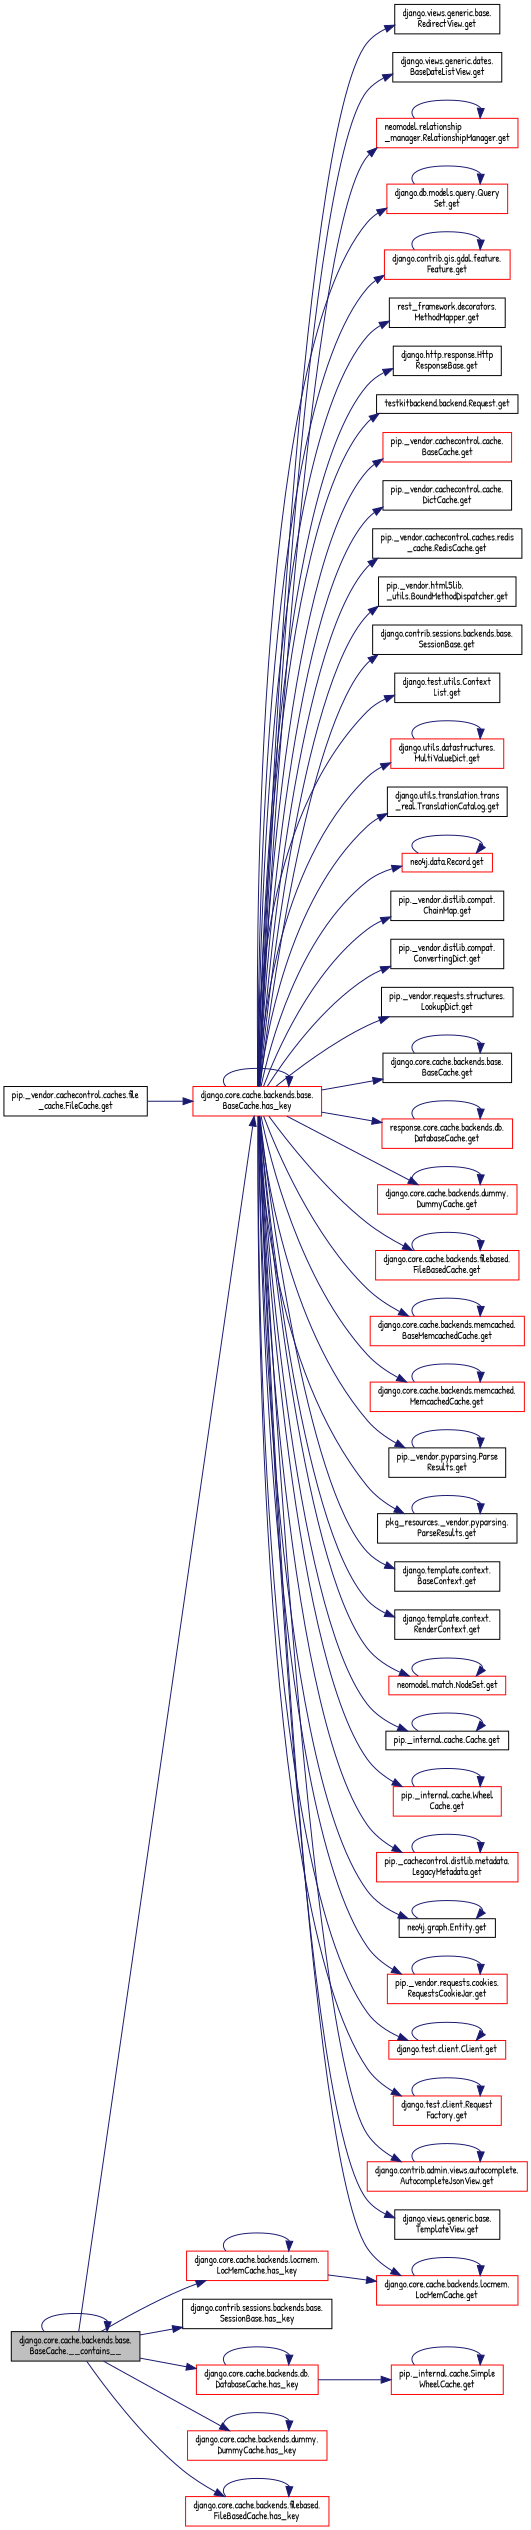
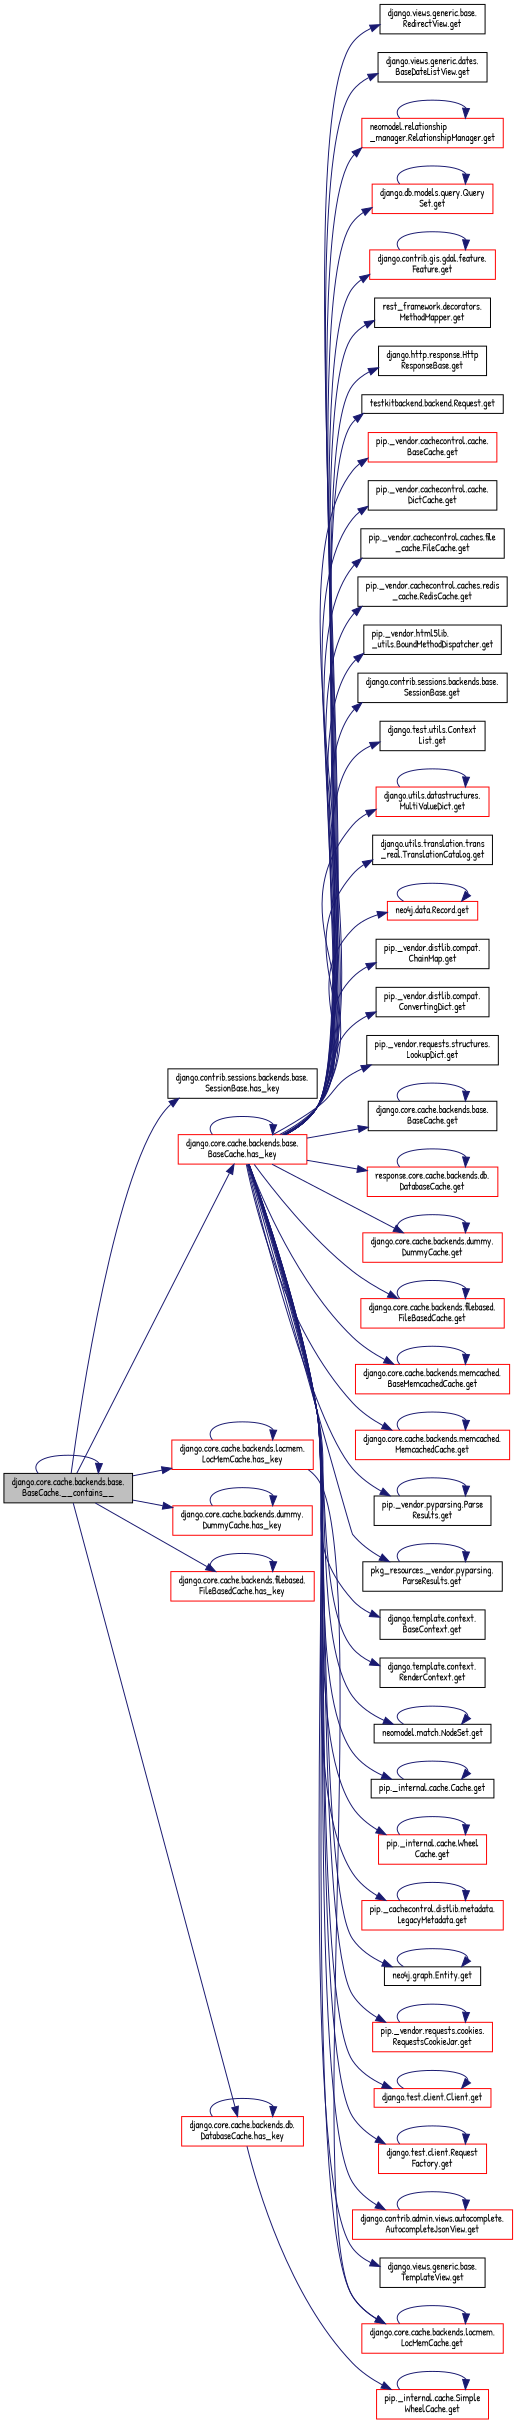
edge "pip._vendor.cachecontrol.caches.file _cache.FileCache.get" -> "django.core.cache.backends.base. BaseCache.has_key": reversed
node "neomodel.match.NodeSet.get": color red -> black
